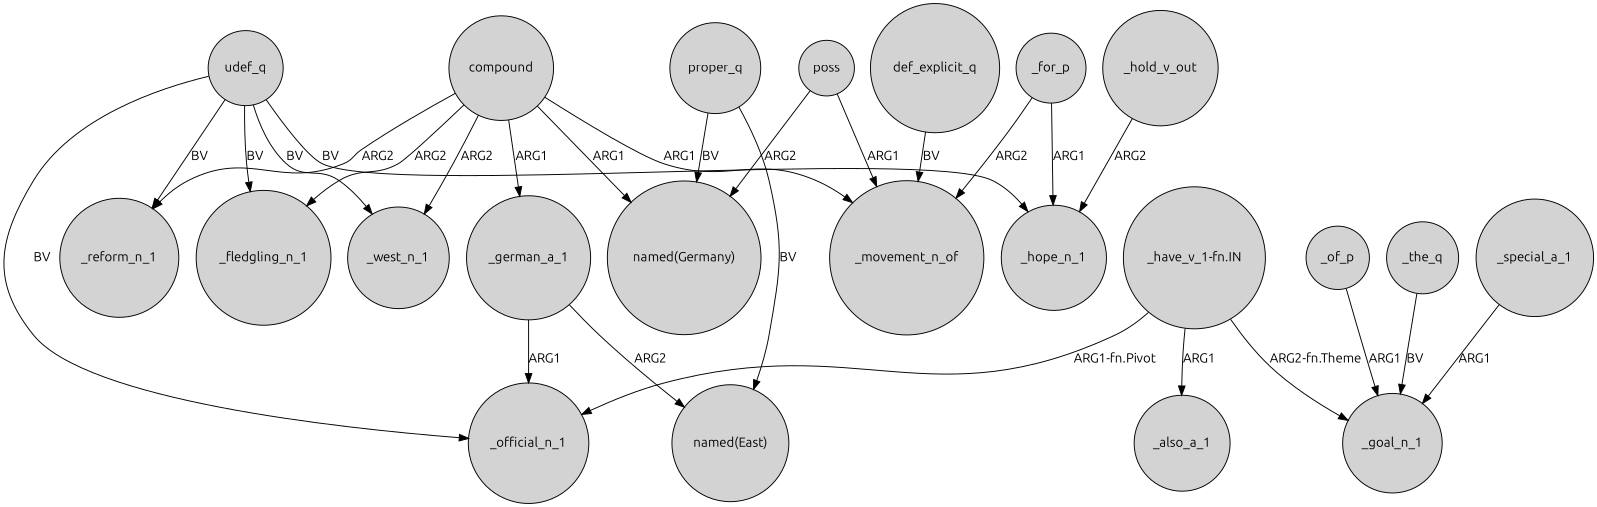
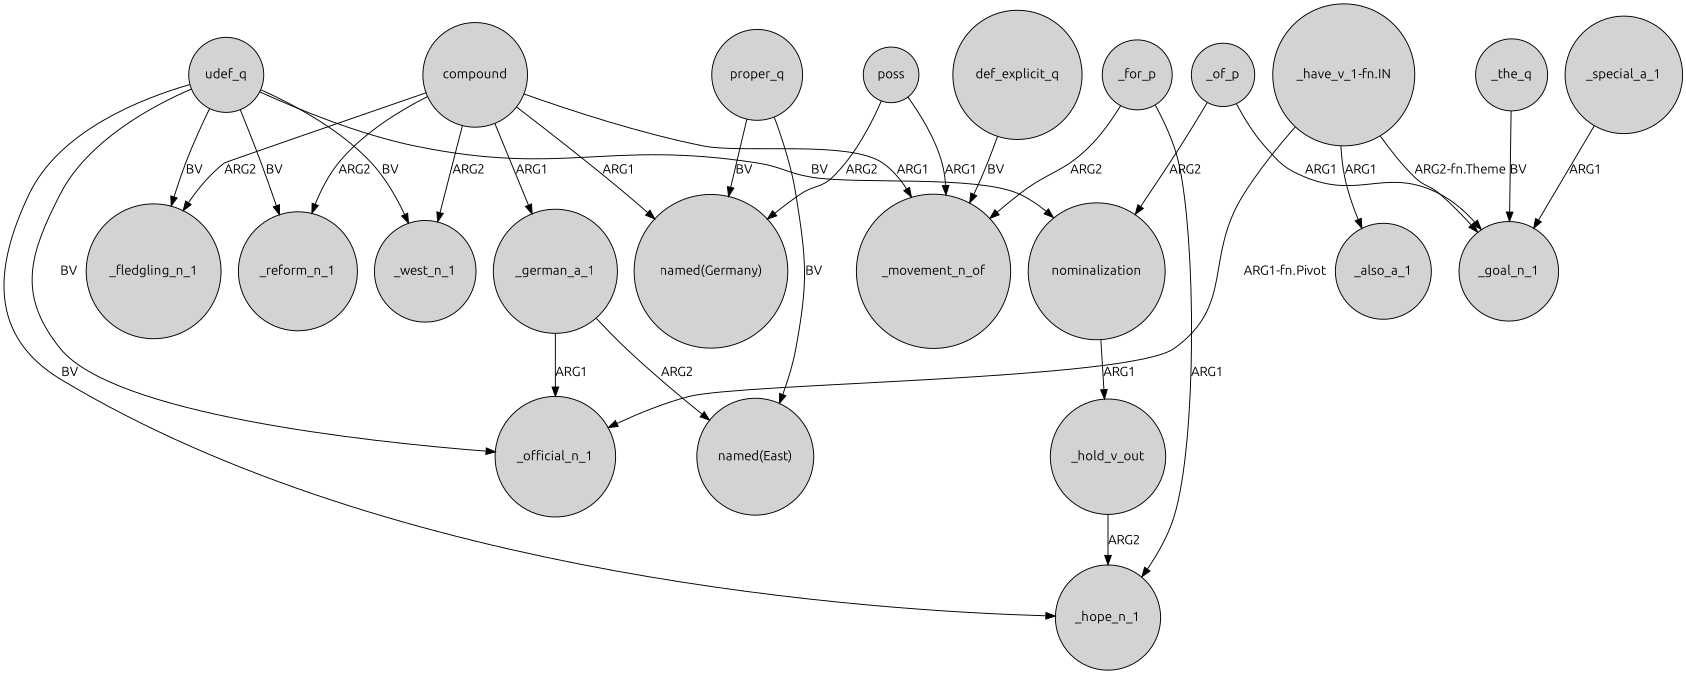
node "nominalization": added
